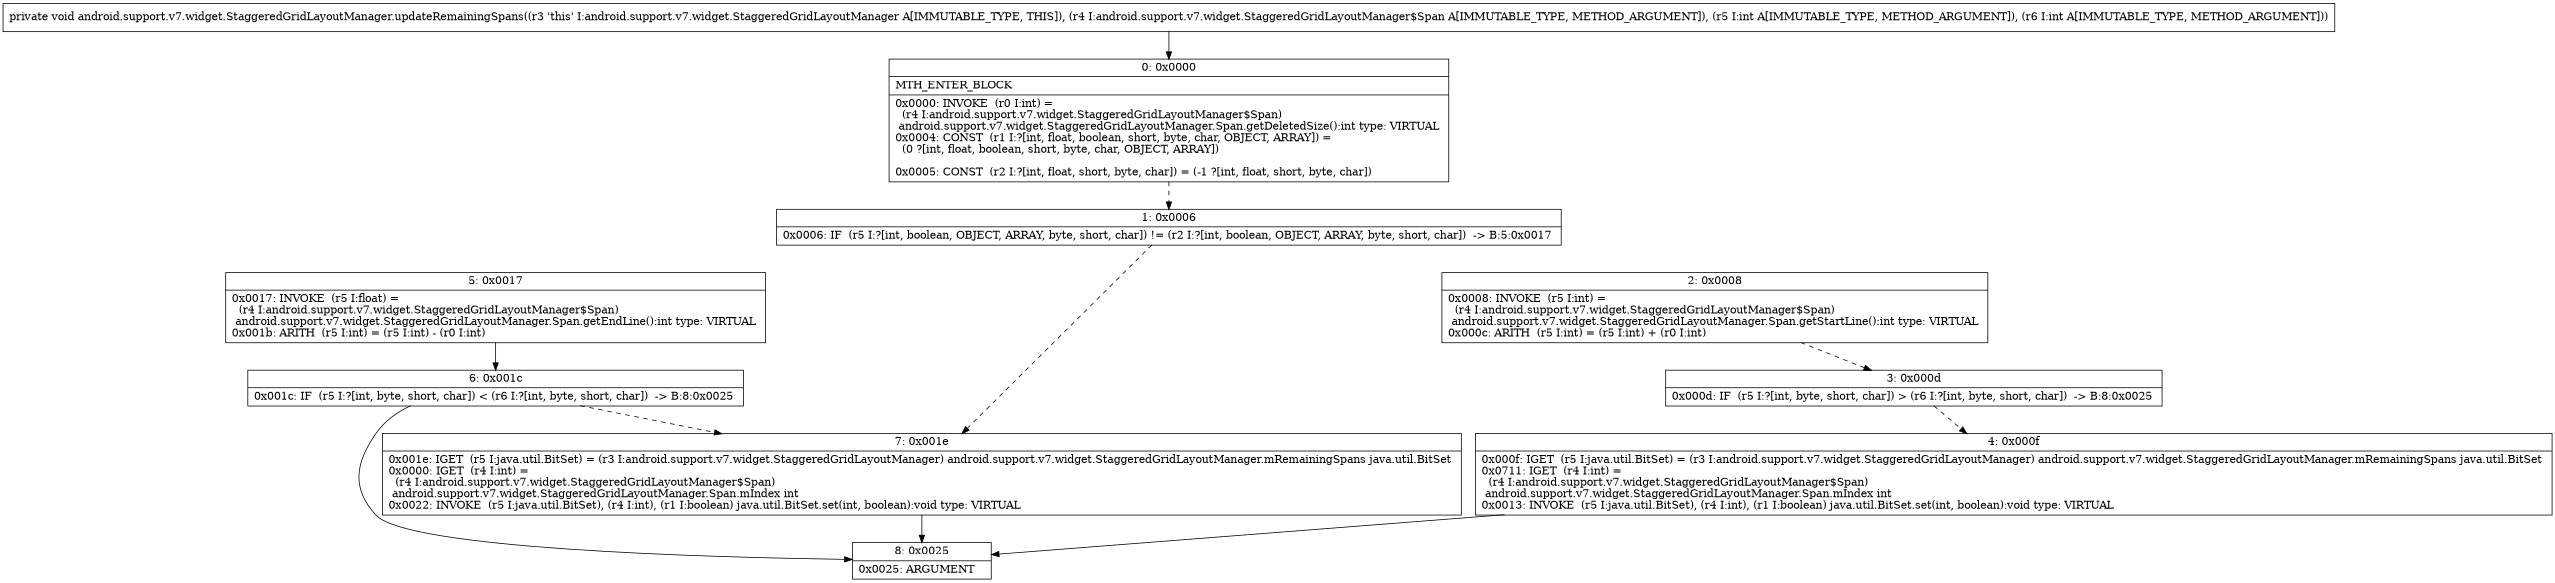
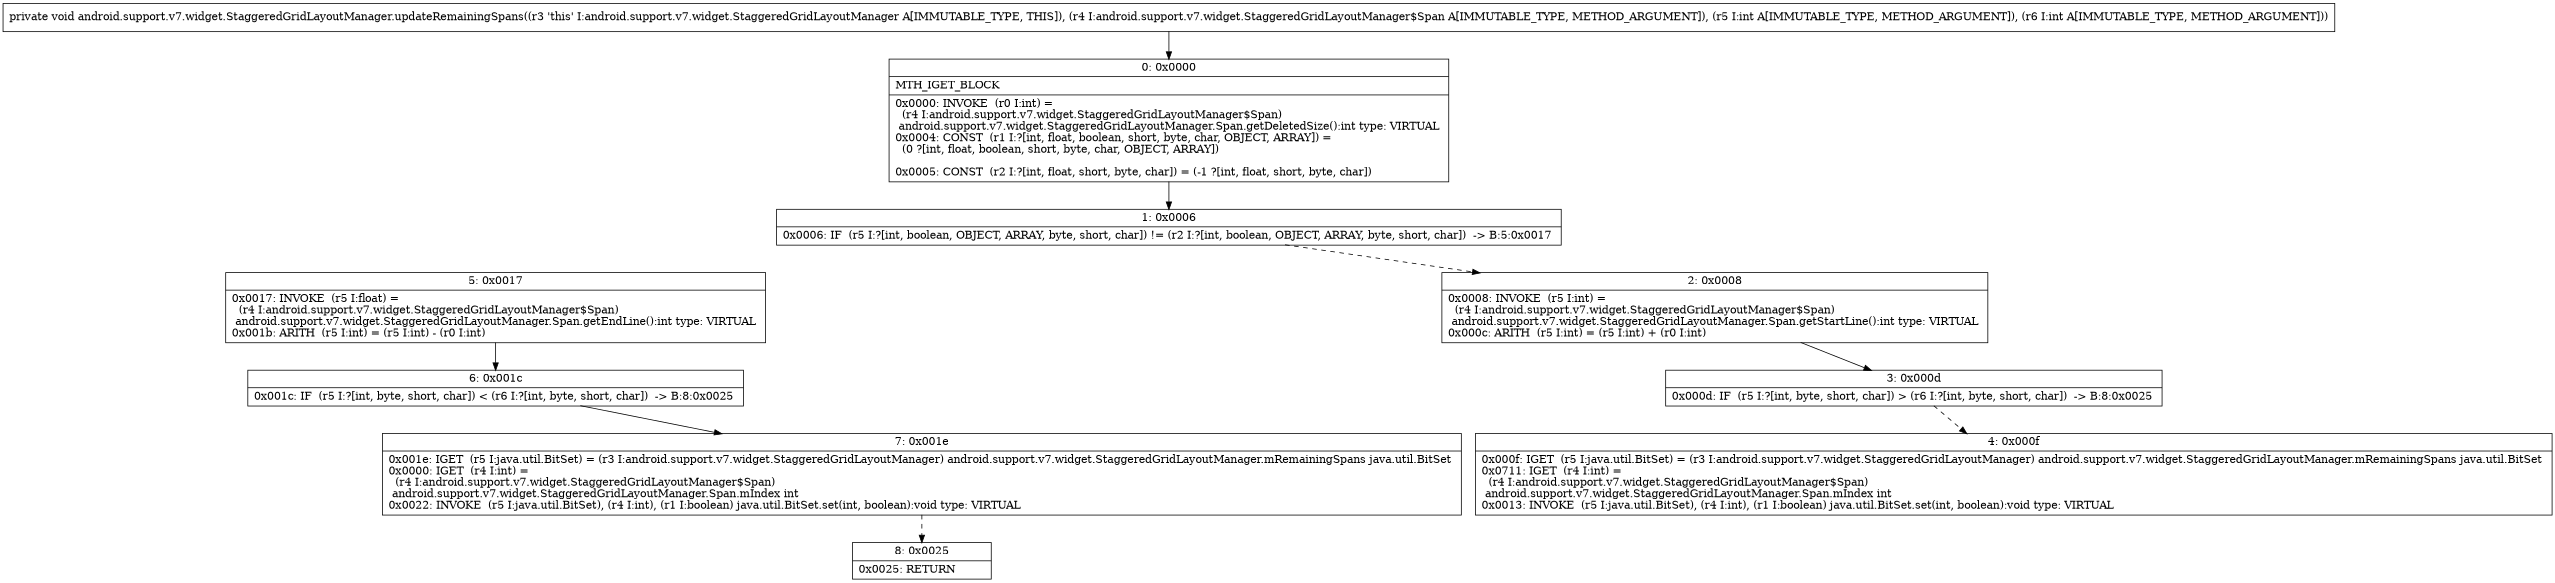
node "0: 0x0000": text "MTH_ENTER_BLOCK" -> "MTH_IGET_BLOCK"
edge "0: 0x0000" -> "1: 0x0006": style dashed -> solid
edge "1: 0x0006" -> "7: 0x001e": now "1: 0x0006" -> "2: 0x0008"
edge "2: 0x0008" -> "3: 0x000d": style dashed -> solid
edge "6: 0x001c" -> "7: 0x001e": style dashed -> solid
edge "7: 0x001e" -> "8: 0x0025": style solid -> dashed
edge "4: 0x000f" -> "8: 0x0025": removed
edge "6: 0x001c" -> "8: 0x0025": removed
node "8: 0x0025": text "0x0025: ARGUMENT" -> "0x0025: RETURN"
